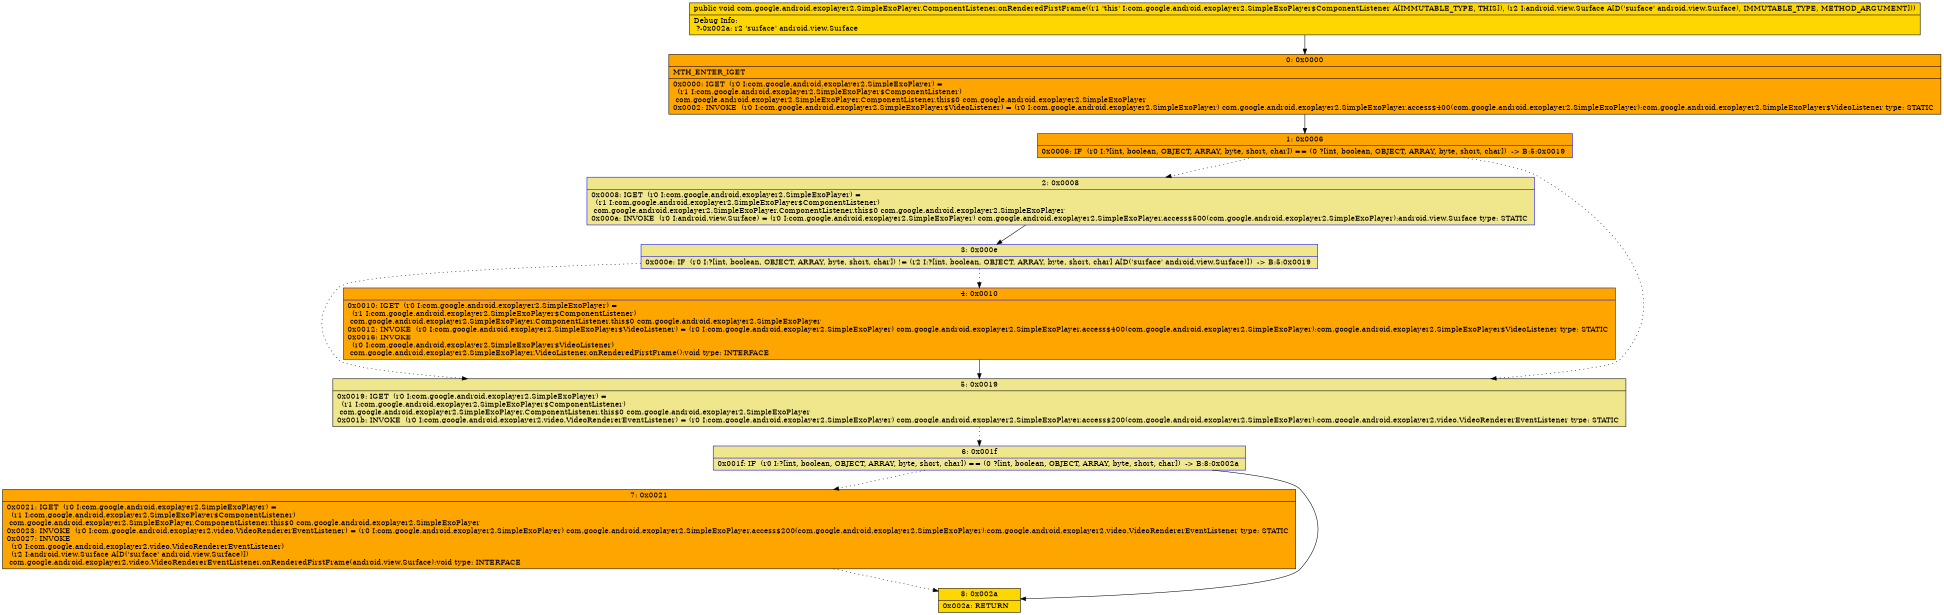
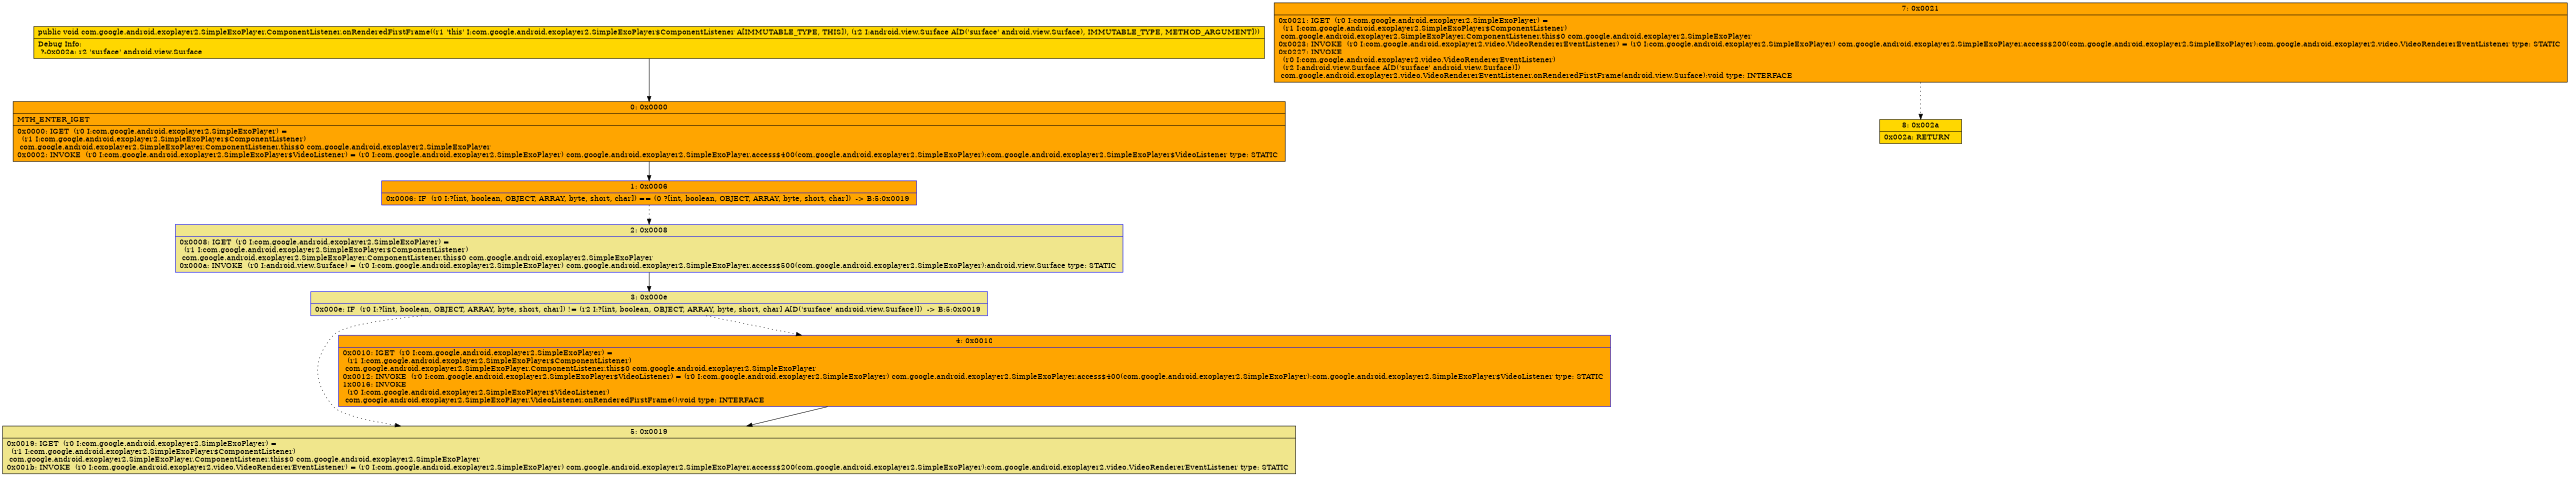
edge "1: 0x0006" -> "5: 0x0019": removed
node "4: 0x0010": text "0x0016: INVOKE" -> "1x0016: INVOKE"
node "6: 0x001f": removed
node "7: 0x0021": text "0x0027: INVOKE" -> "0x0227: INVOKE"
